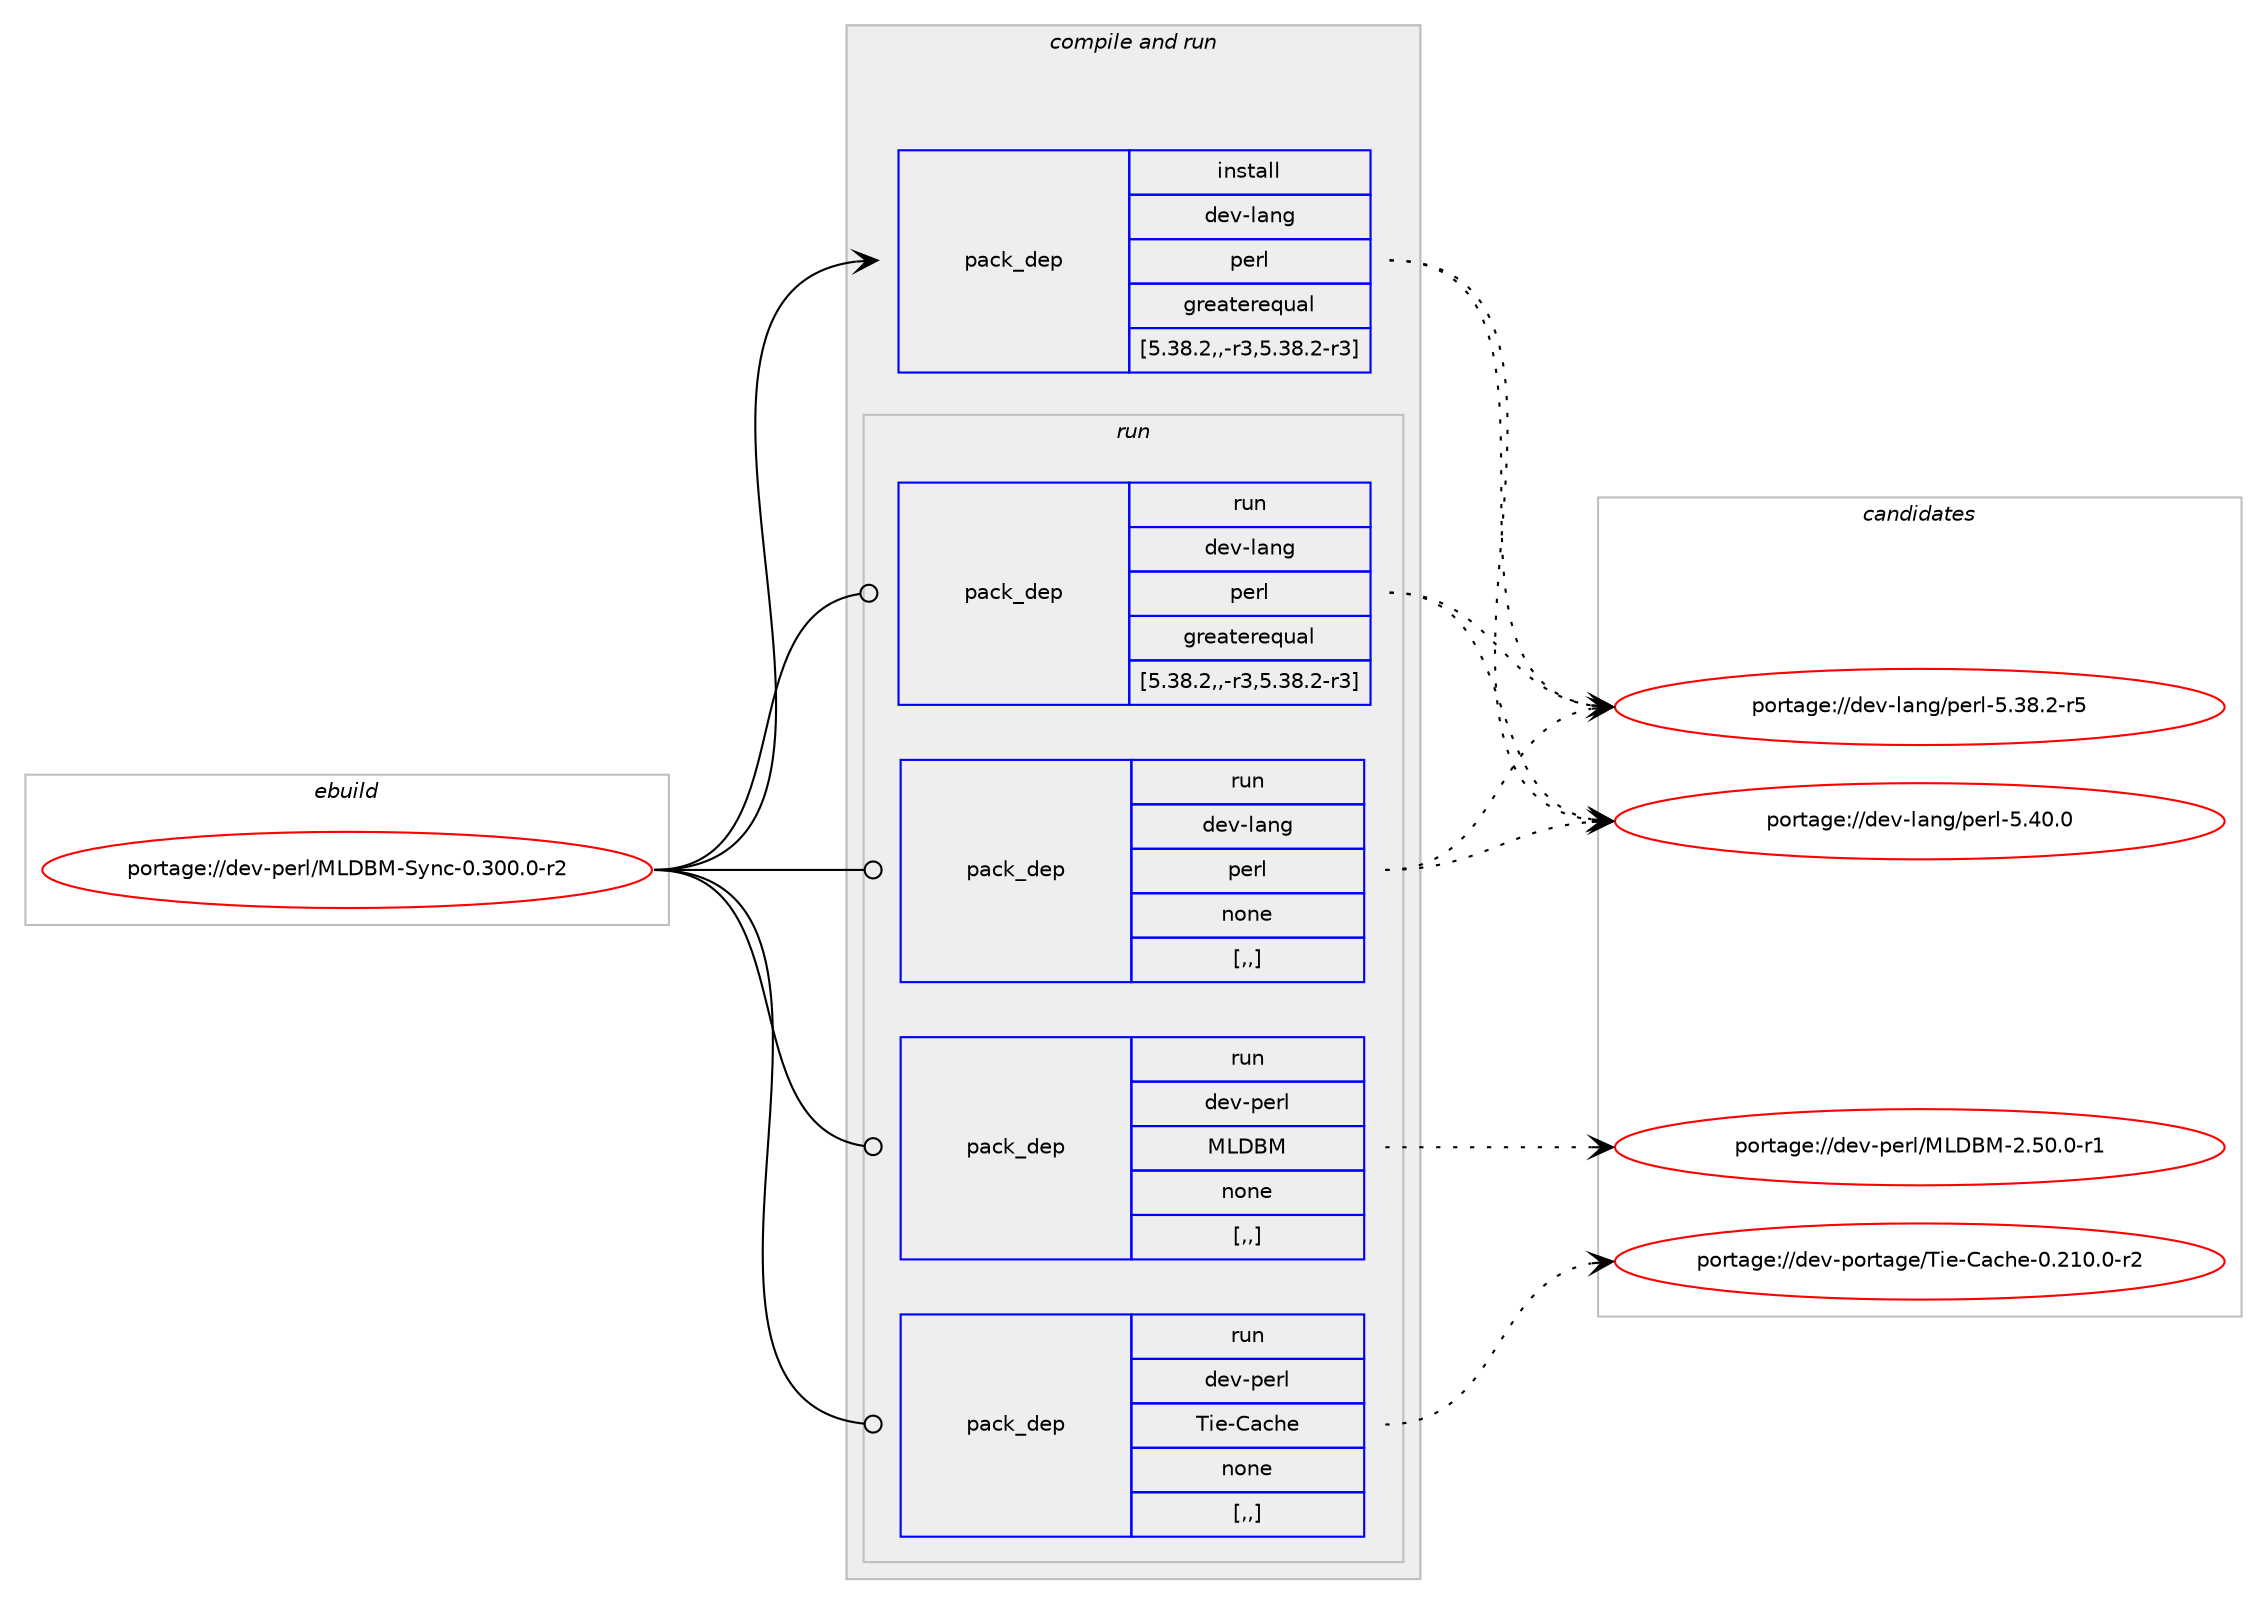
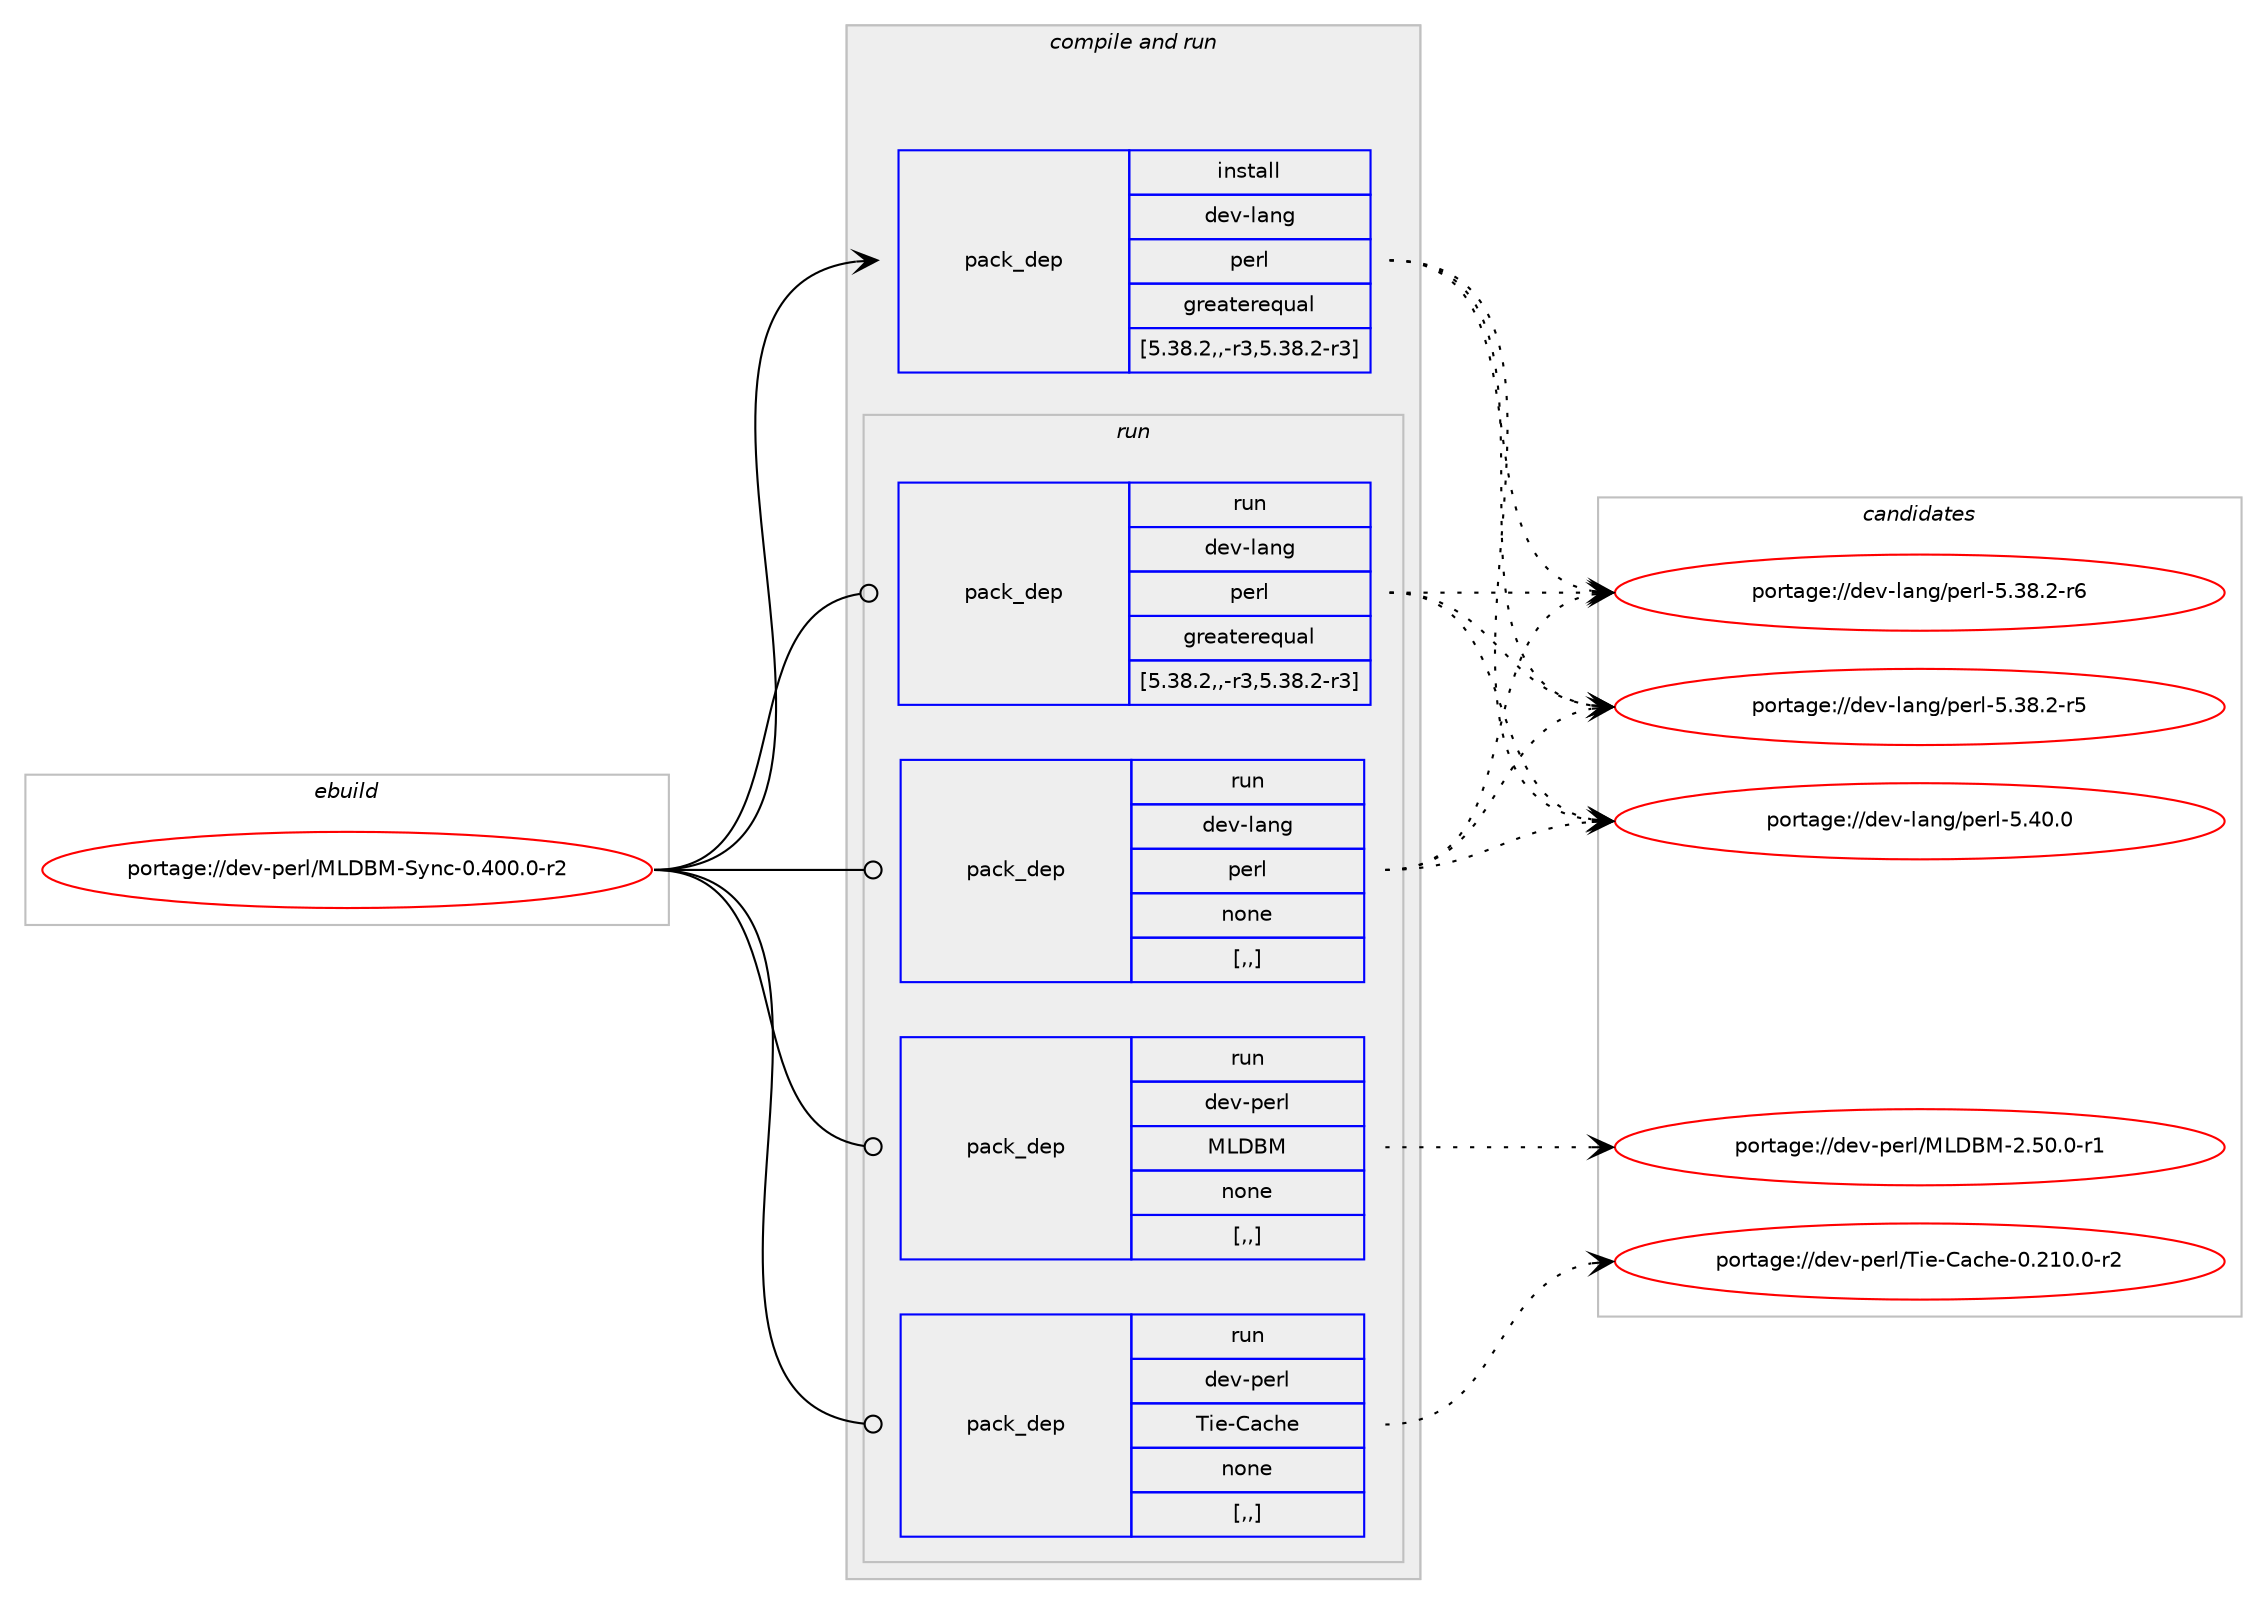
node "portage://dev-lang/perl-5.38.2-r6": added
node "portage://dev-perl/MLDBM-Sync-0.300.0-r2": label "portage://dev-perl/MLDBM-Sync-0.300.0-r2" -> "portage://dev-perl/MLDBM-Sync-0.400.0-r2"
node "portage://dev-portage/Tie-Cache-0.210.0-r2": label "portage://dev-portage/Tie-Cache-0.210.0-r2" -> "portage://dev-perl/Tie-Cache-0.210.0-r2"
